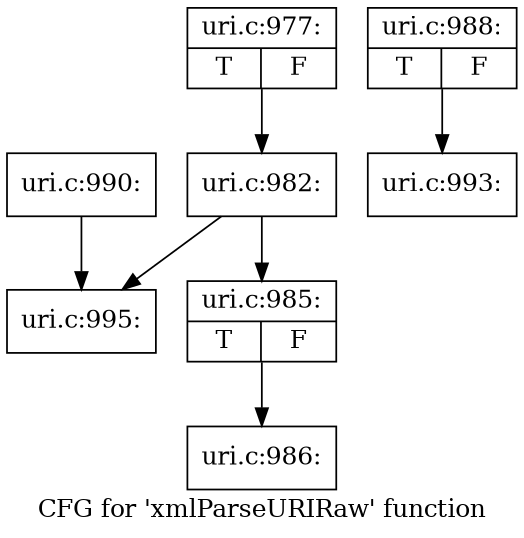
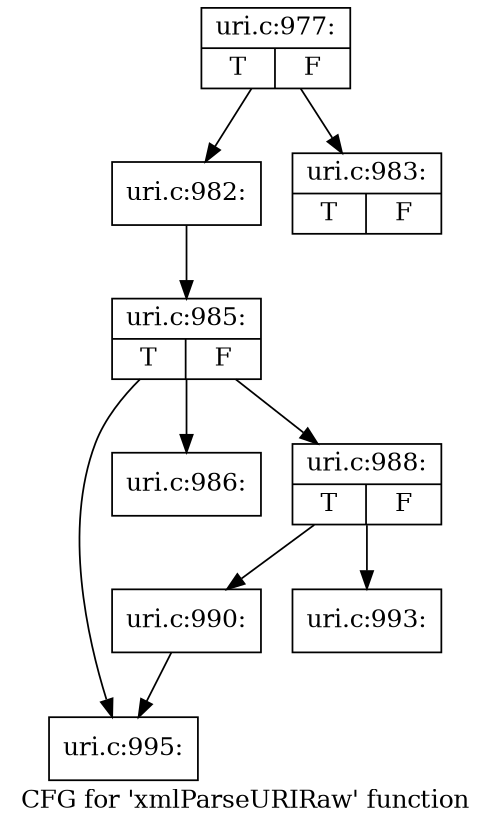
node "uri.c:983:": added
edge "uri.c:982:" -> "uri.c:995:": now "uri.c:985:" -> "uri.c:995:"
edge "uri.c:985:" -> "uri.c:988:": added
edge "uri.c:988:" -> "uri.c:990:": added
